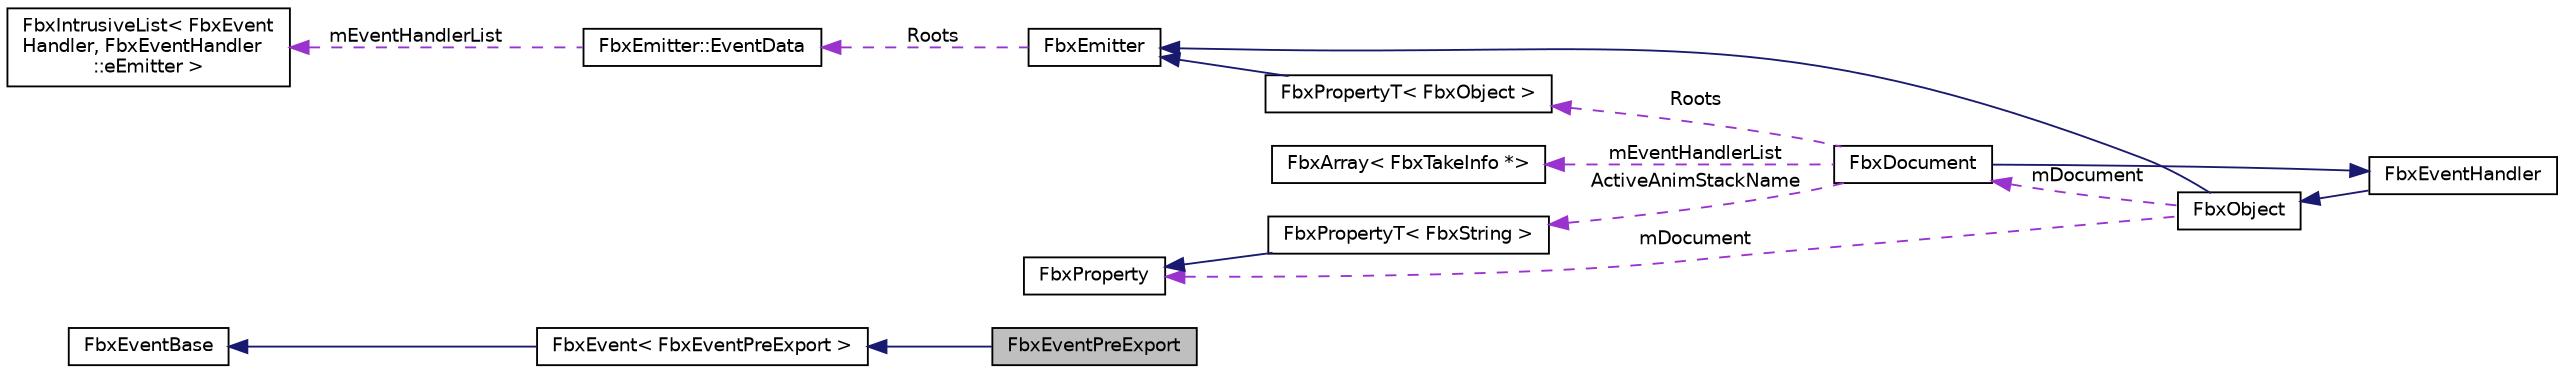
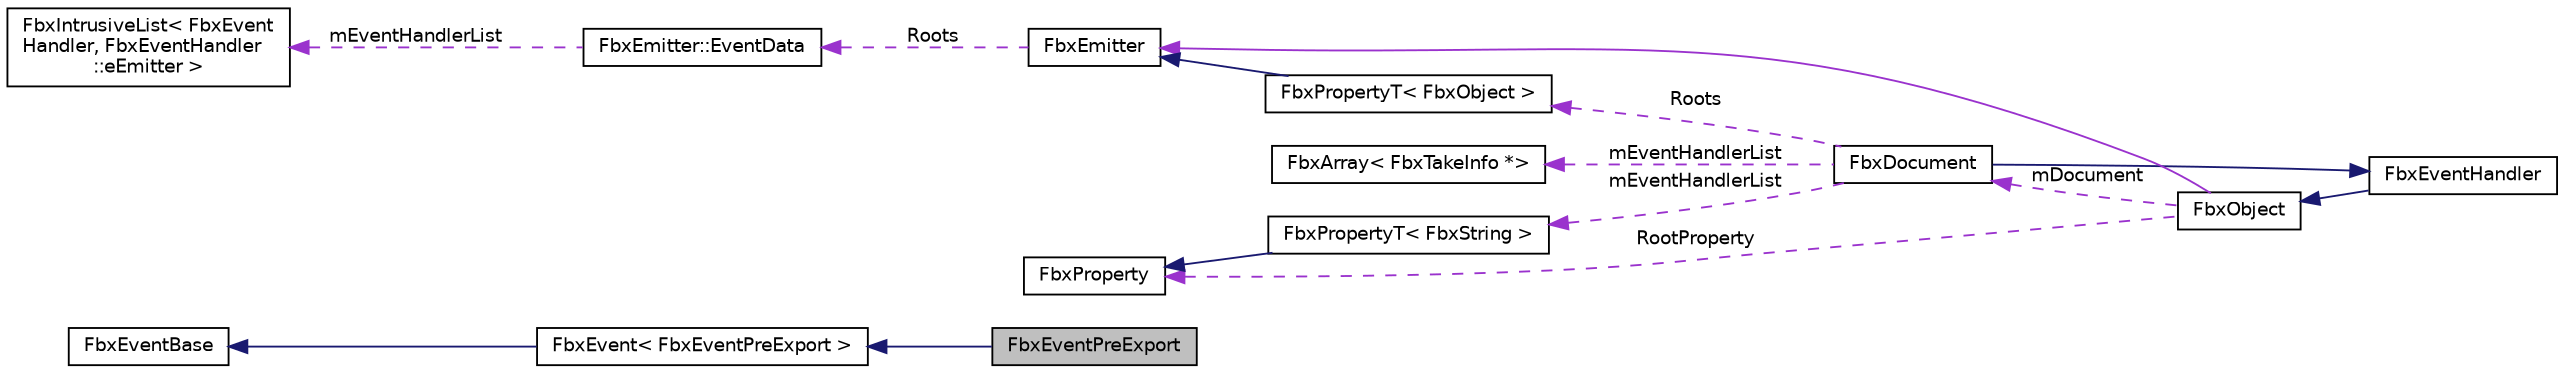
edge "FbxObject" -> "FbxEmitter": color midnightblue -> darkorchid3
edge "FbxDocument" -> "FbxPropertyT< FbxString >": label " ActiveAnimStackName" -> " mEventHandlerList"
edge "FbxObject" -> "FbxProperty": label " mDocument" -> " RootProperty"
